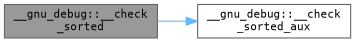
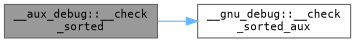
node "__gnu_debug::__check _sorted": label "__gnu_debug::__check _sorted" -> "__aux_debug::__check _sorted"
